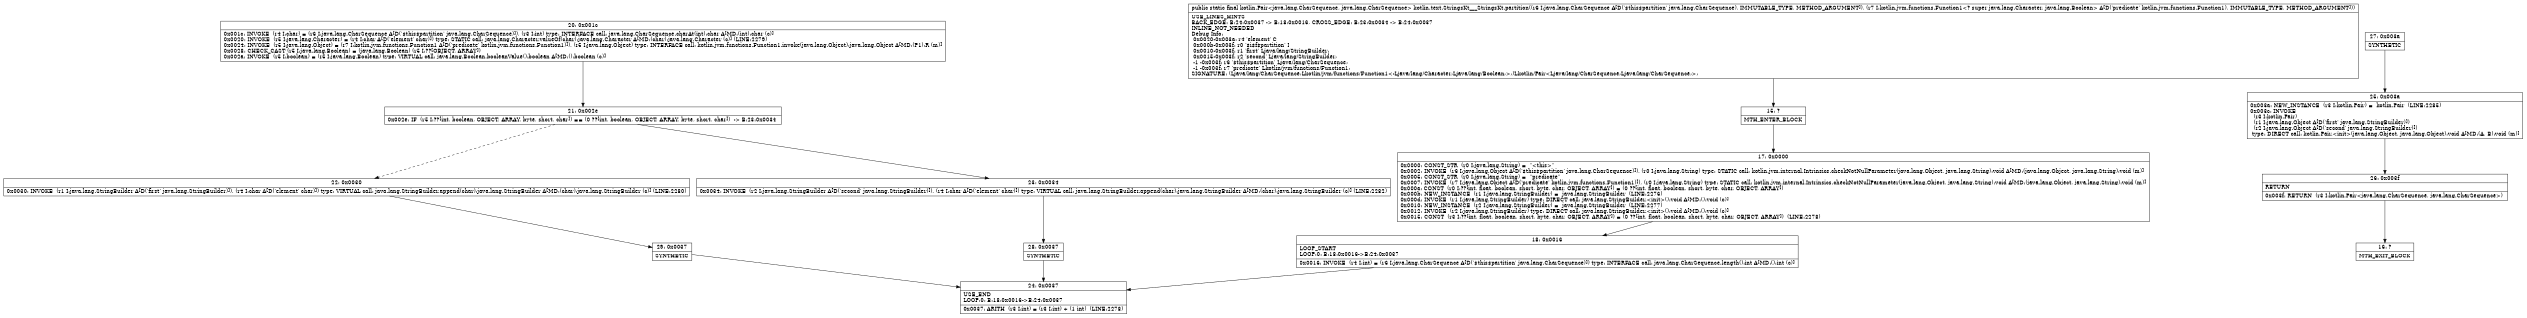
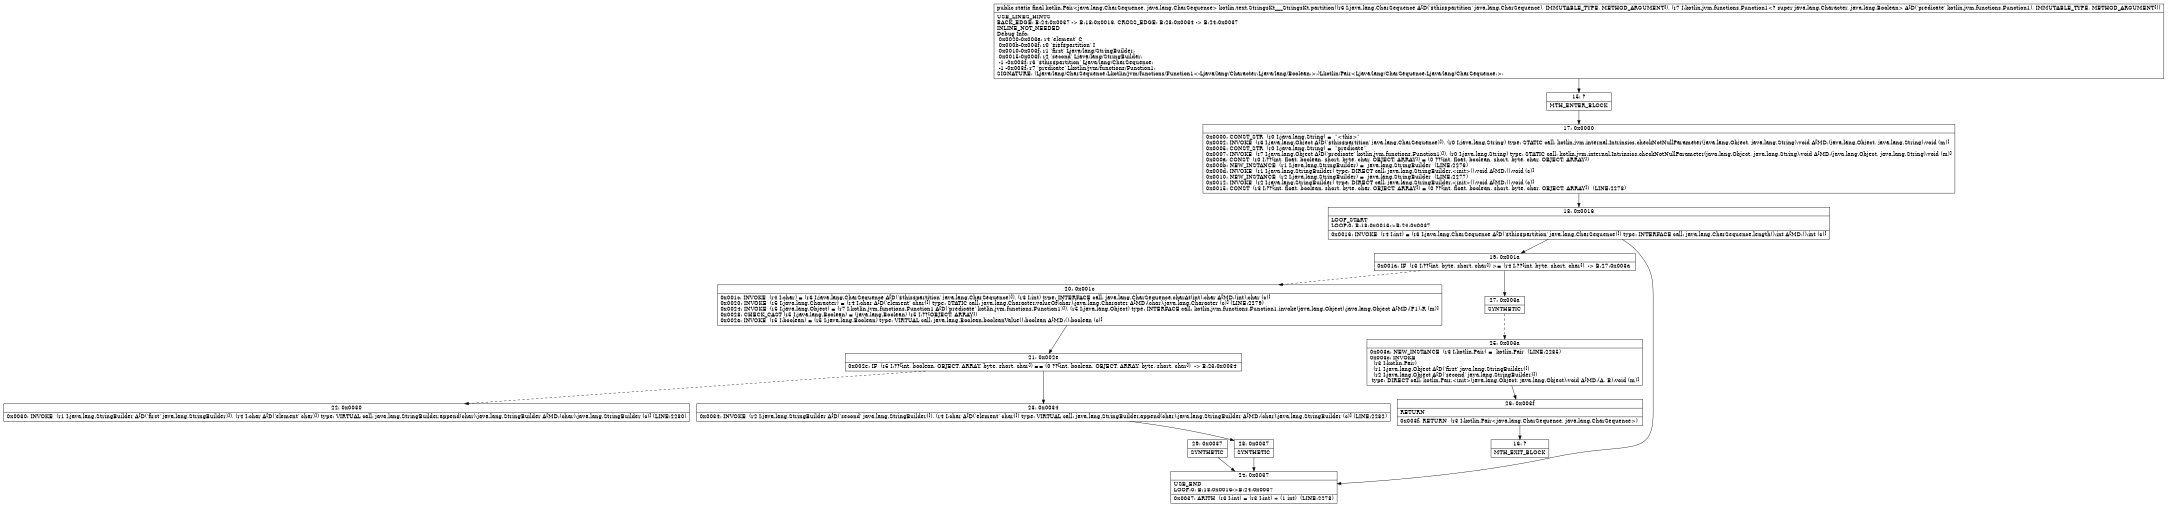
edge "27: 0x003a" -> "25: 0x003a": style solid -> dashed
edge "22: 0x0030" -> "29: 0x0037": removed
node "19: 0x001a": added
